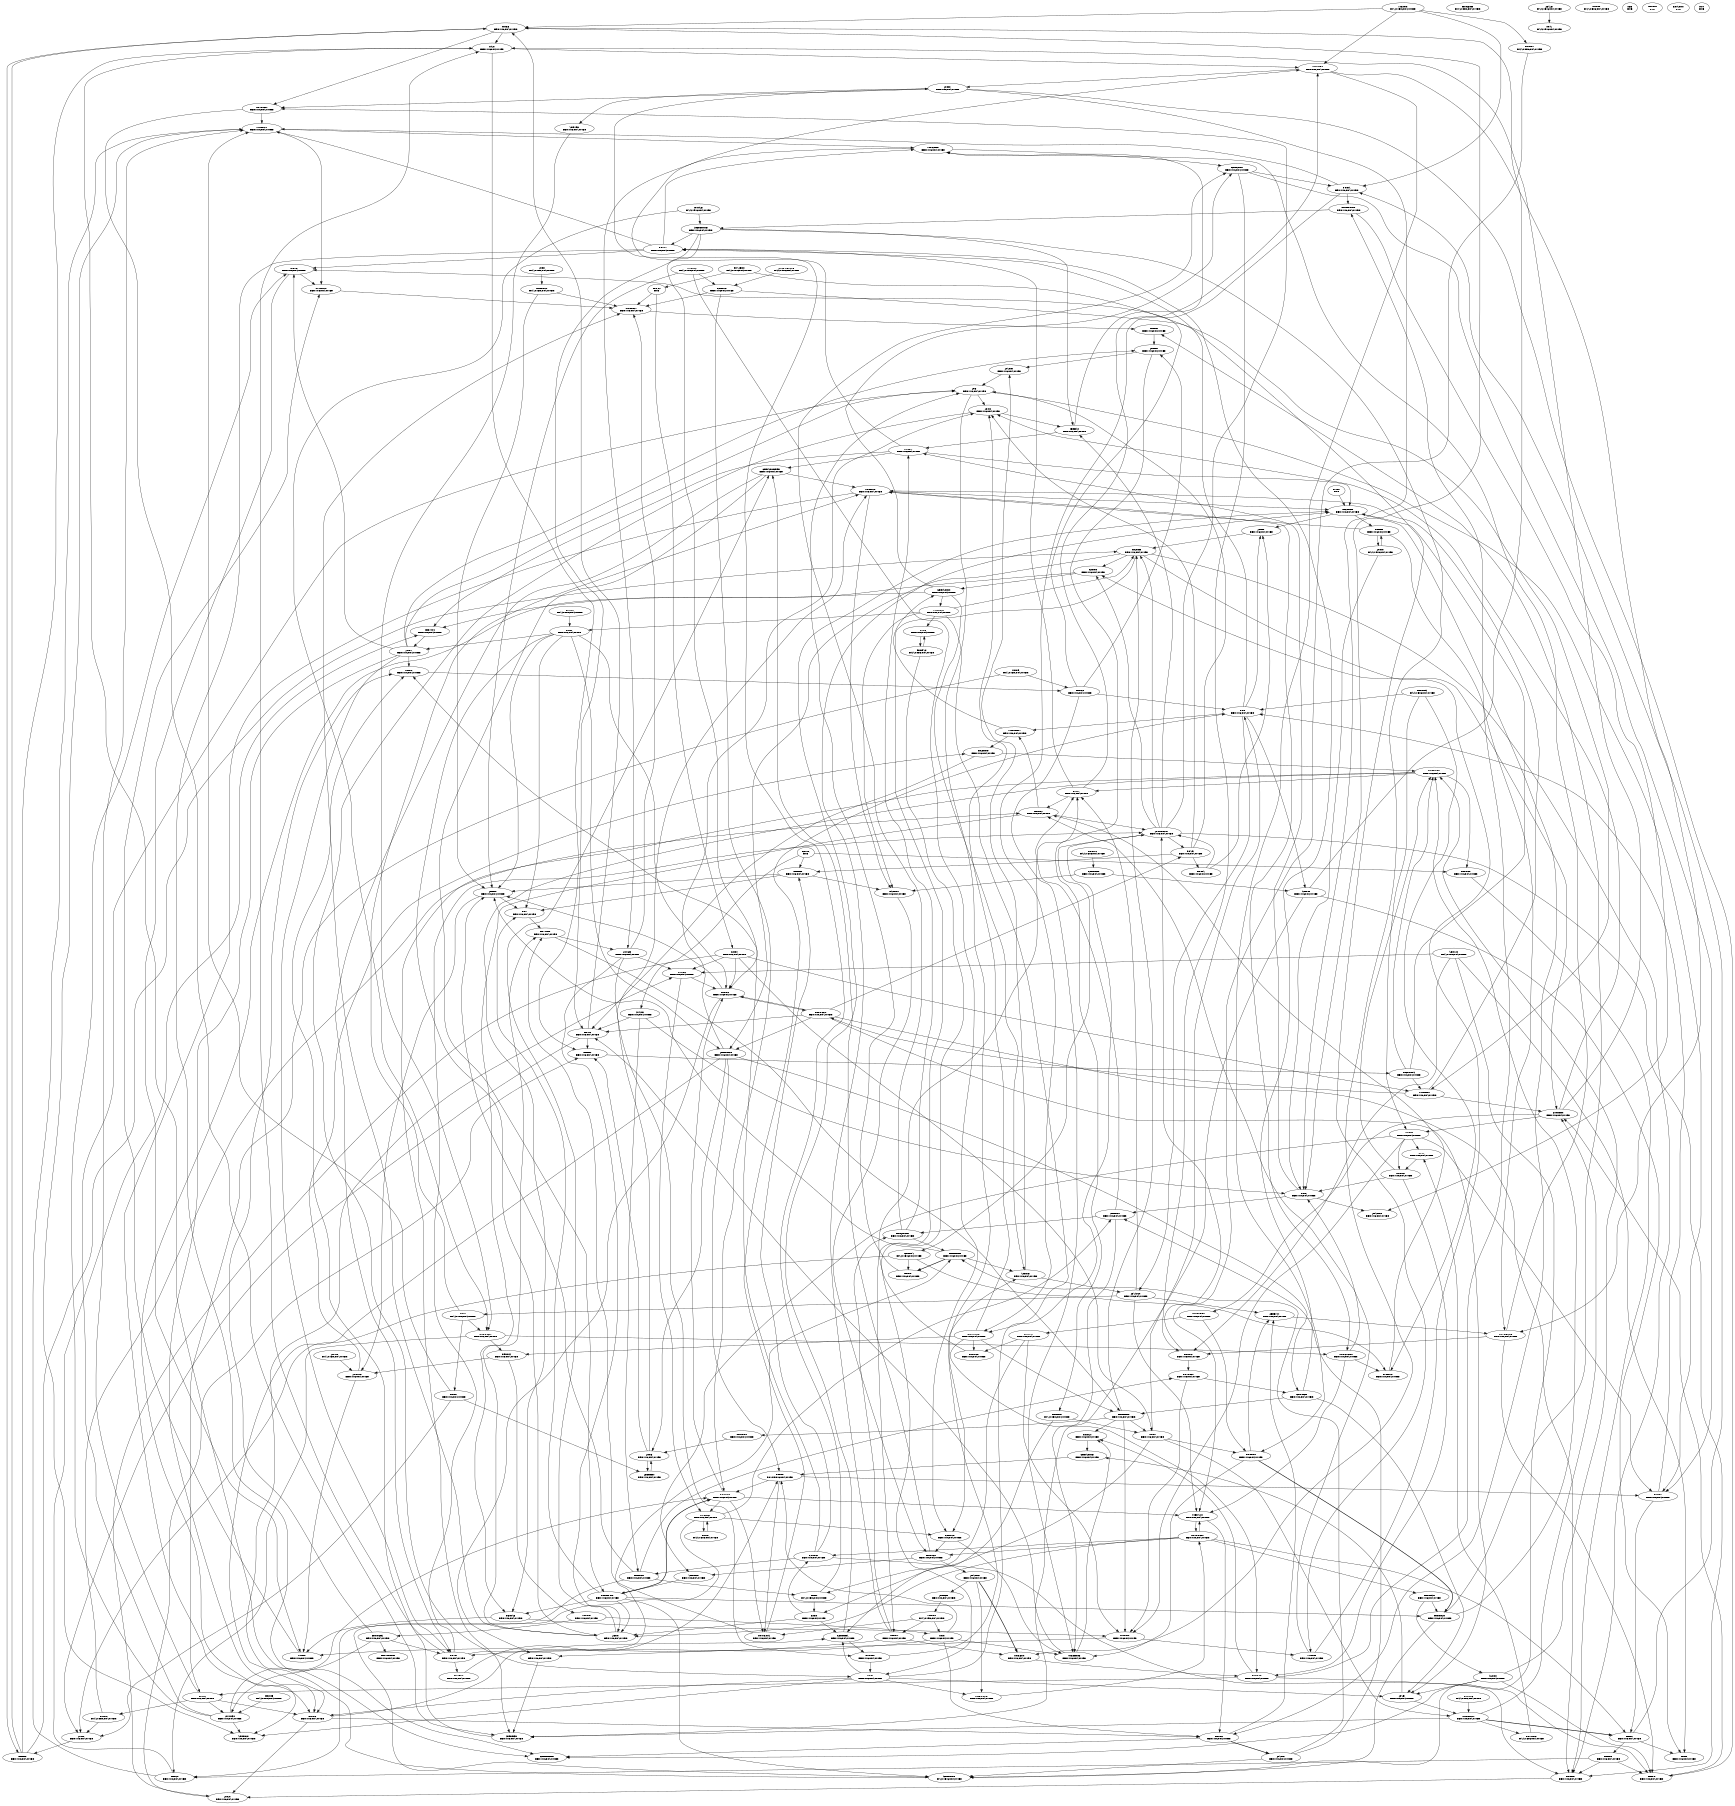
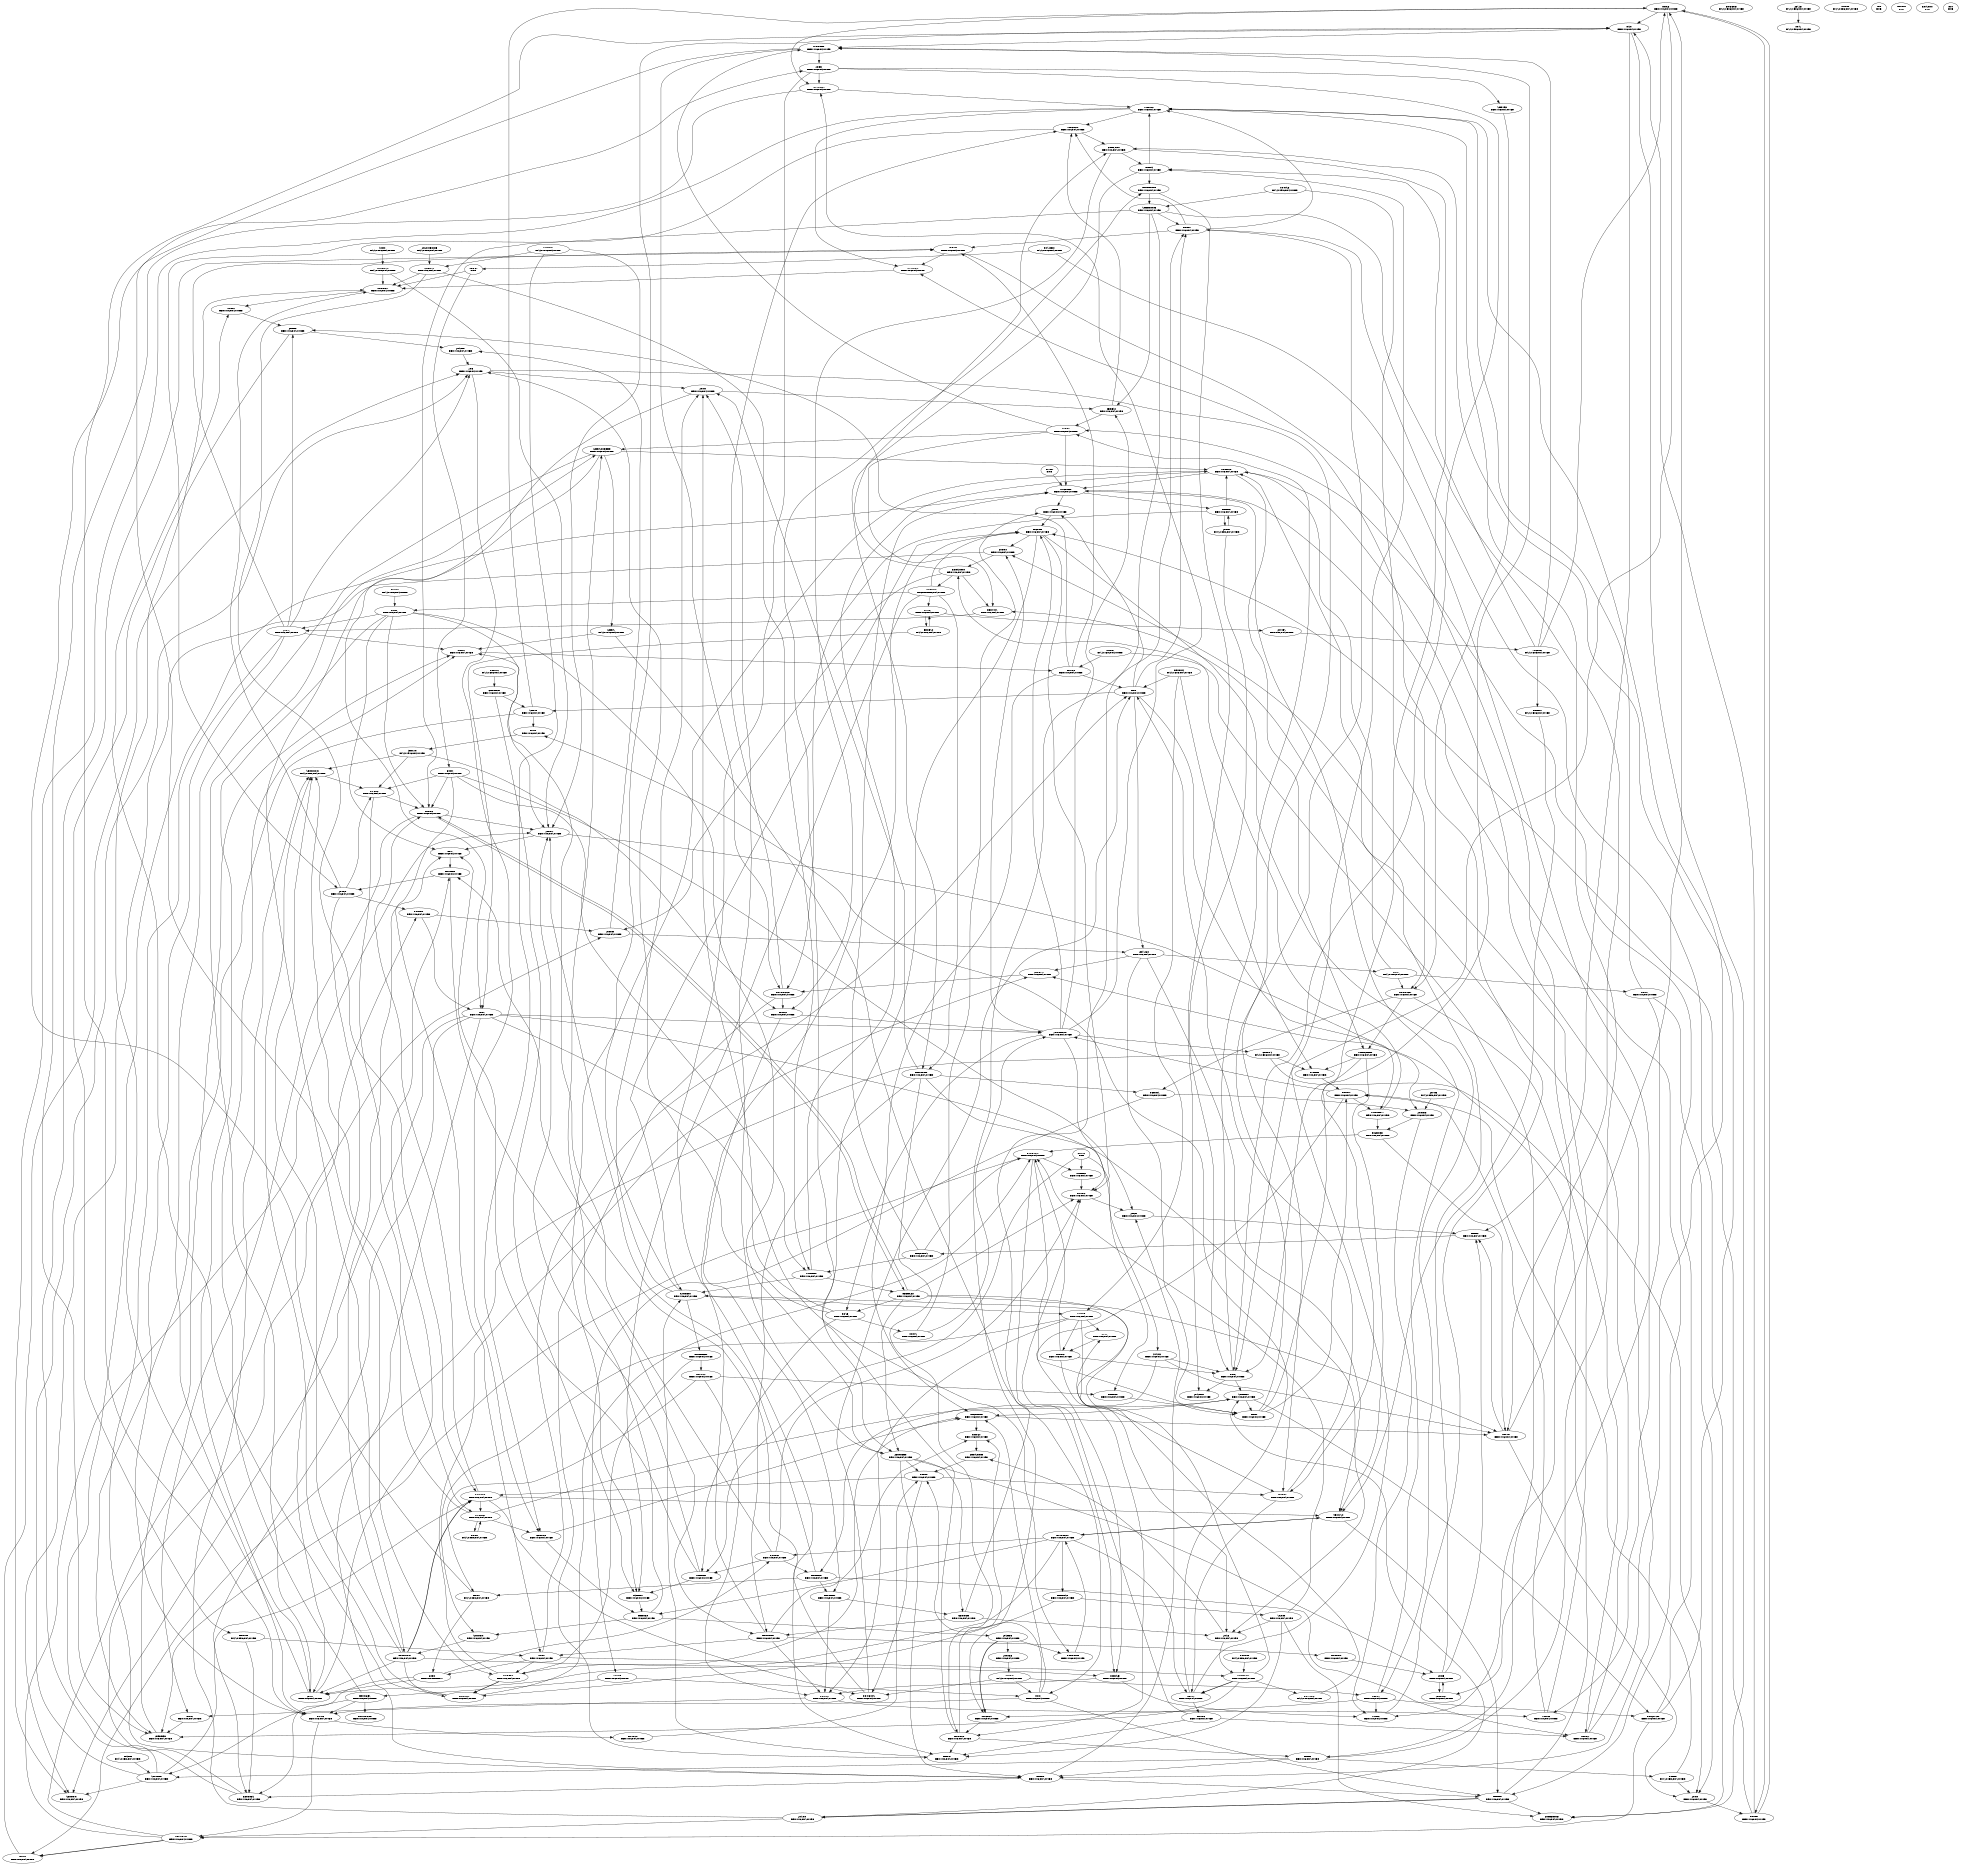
node "MARILYN HEAVY_CONSUMER": label "MARILYN HEAVY_CONSUMER" -> "MARILYN MICHELLE_CONSUMER"
node "CHRIS PASSIVE_CONSUMER": added
node "JAMES HEAVY_CONSUMER": added
edge "DAVID HEAVY_CONSUMER" -> "JONATHAN HEAVY_CONSUMER": removed
edge "SHAWN PASSIVE_CONSUMER" -> "PAUL HEAVY_CONSUMER": reversed
node "ROBIN HOWARD_CONSUMER": label "ROBIN HOWARD_CONSUMER" -> "ROBIN HEAVY_CONSUMER"
node "CARL HEAVY_CONSUMER": label "CARL HEAVY_CONSUMER" -> "CARL HEAVY_MATTHEW"
